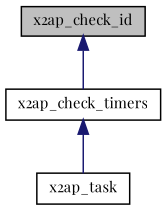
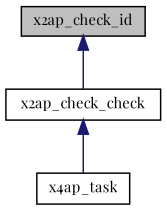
node "x2ap_check_timers": label "x2ap_check_timers" -> "x2ap_check_check"
node "x2ap_task": label "x2ap_task" -> "x4ap_task"
